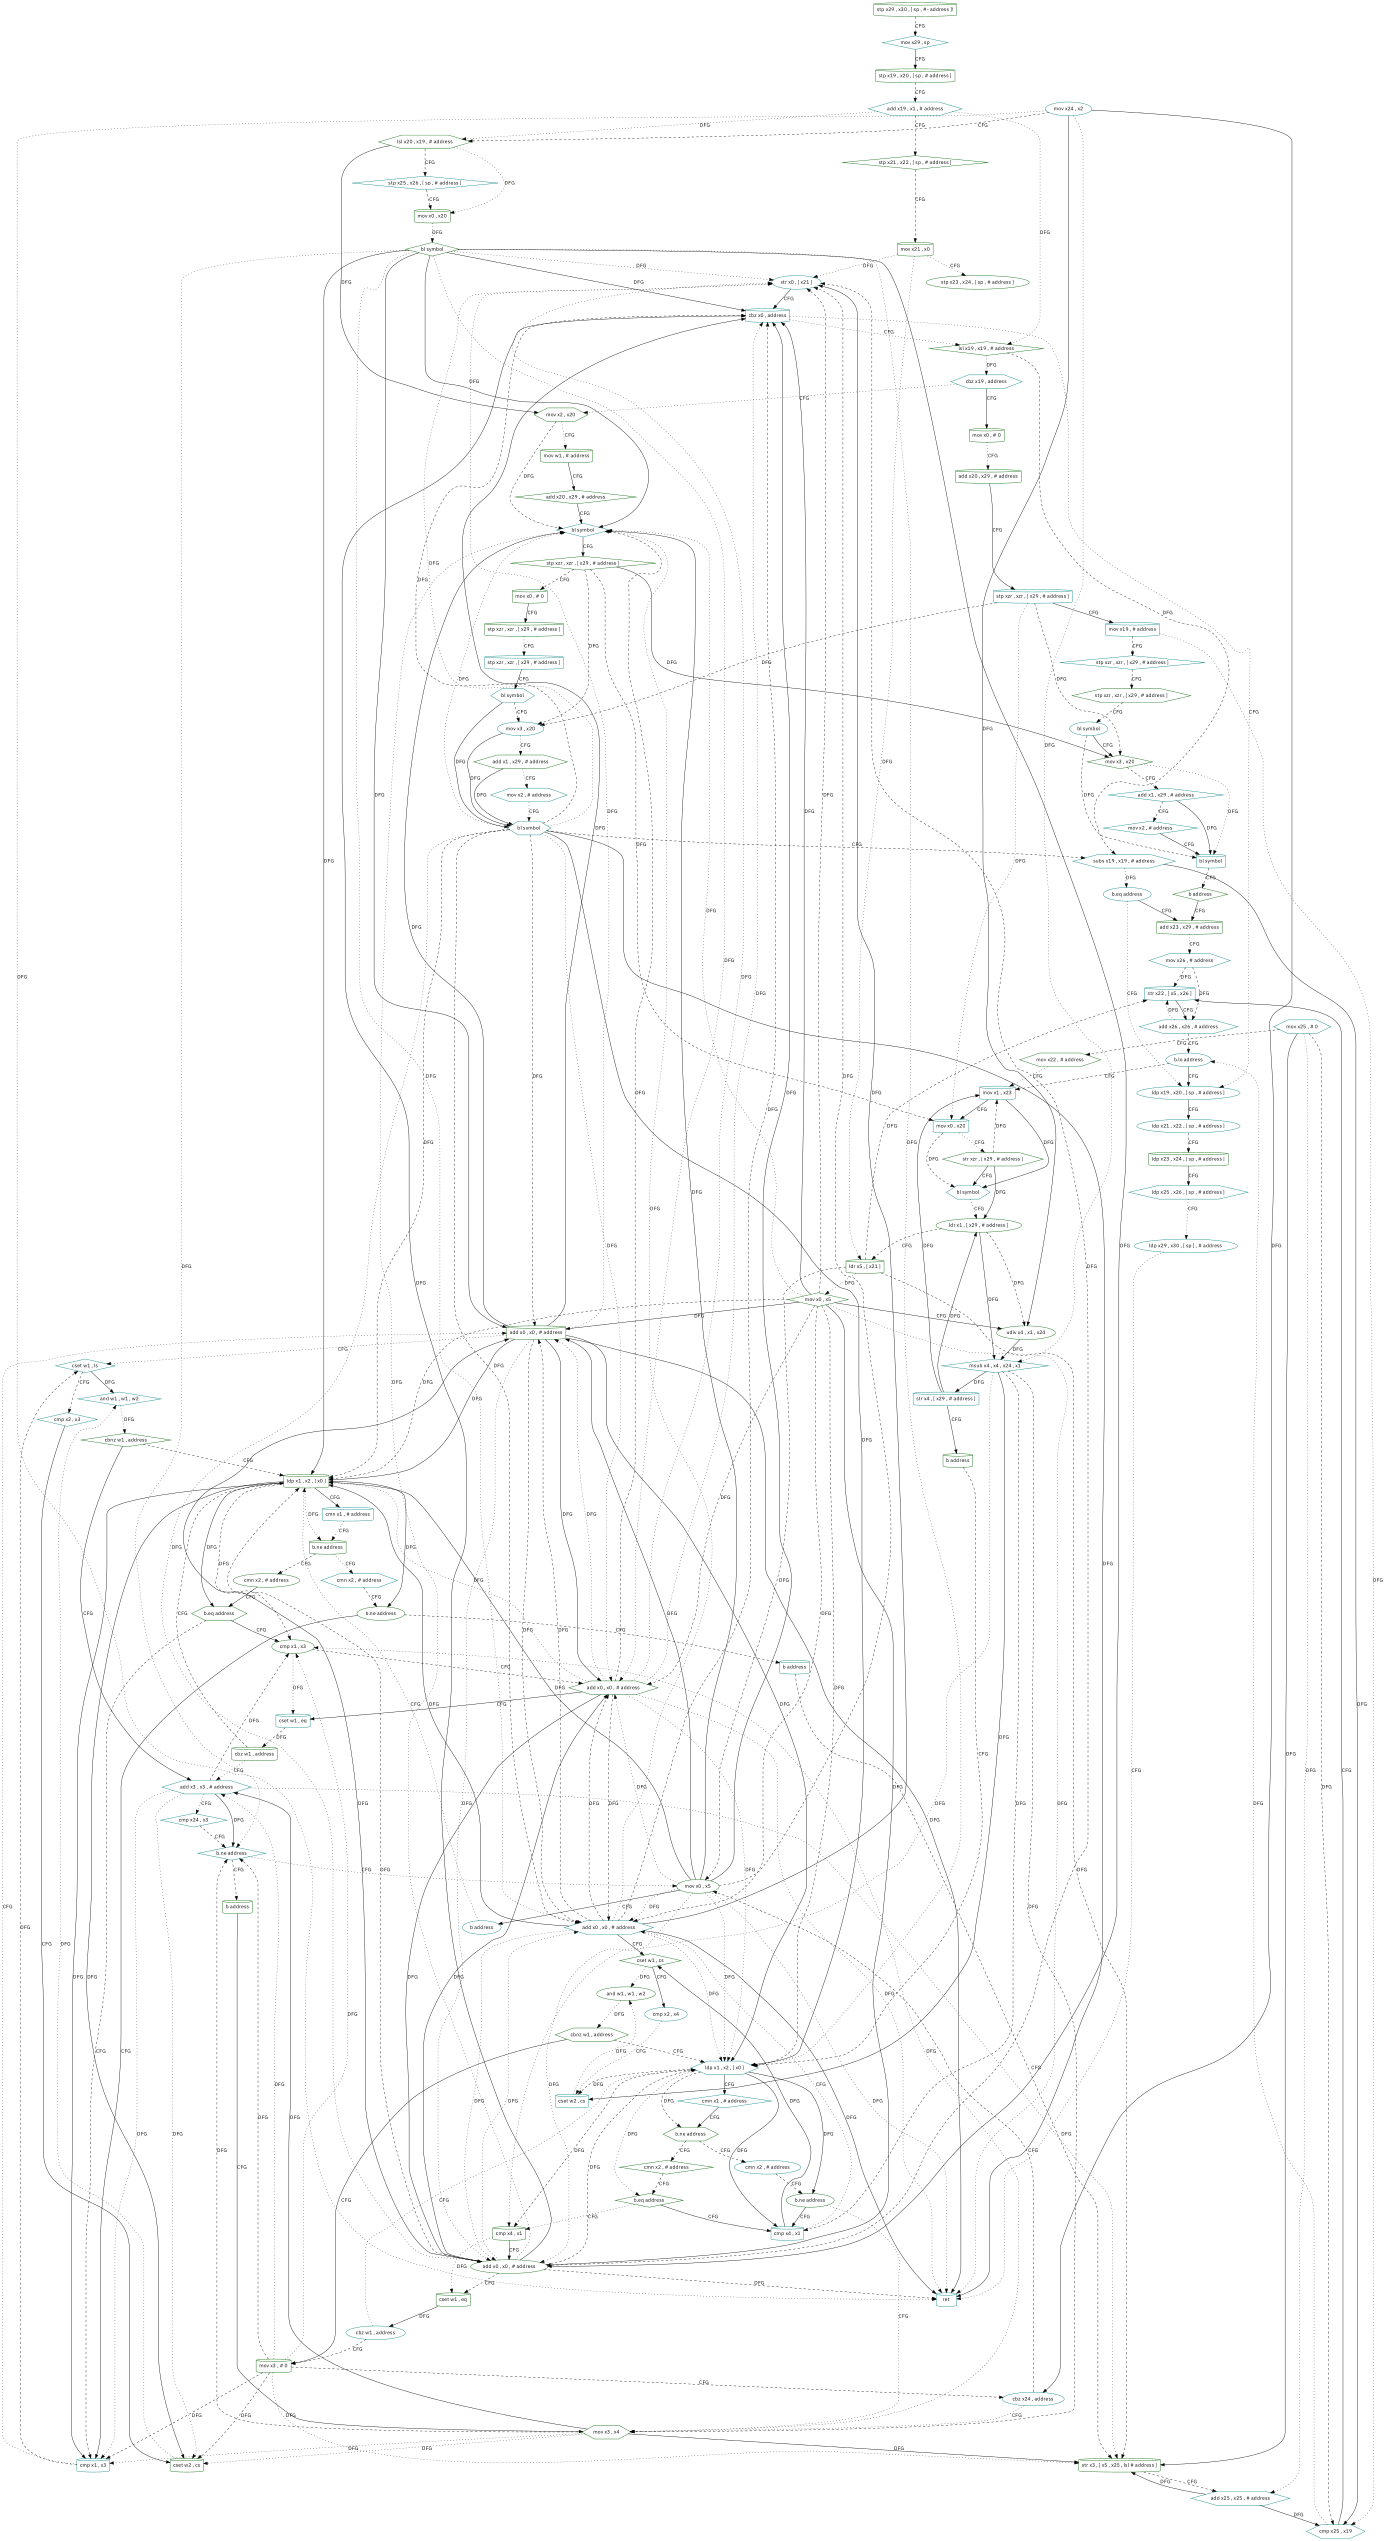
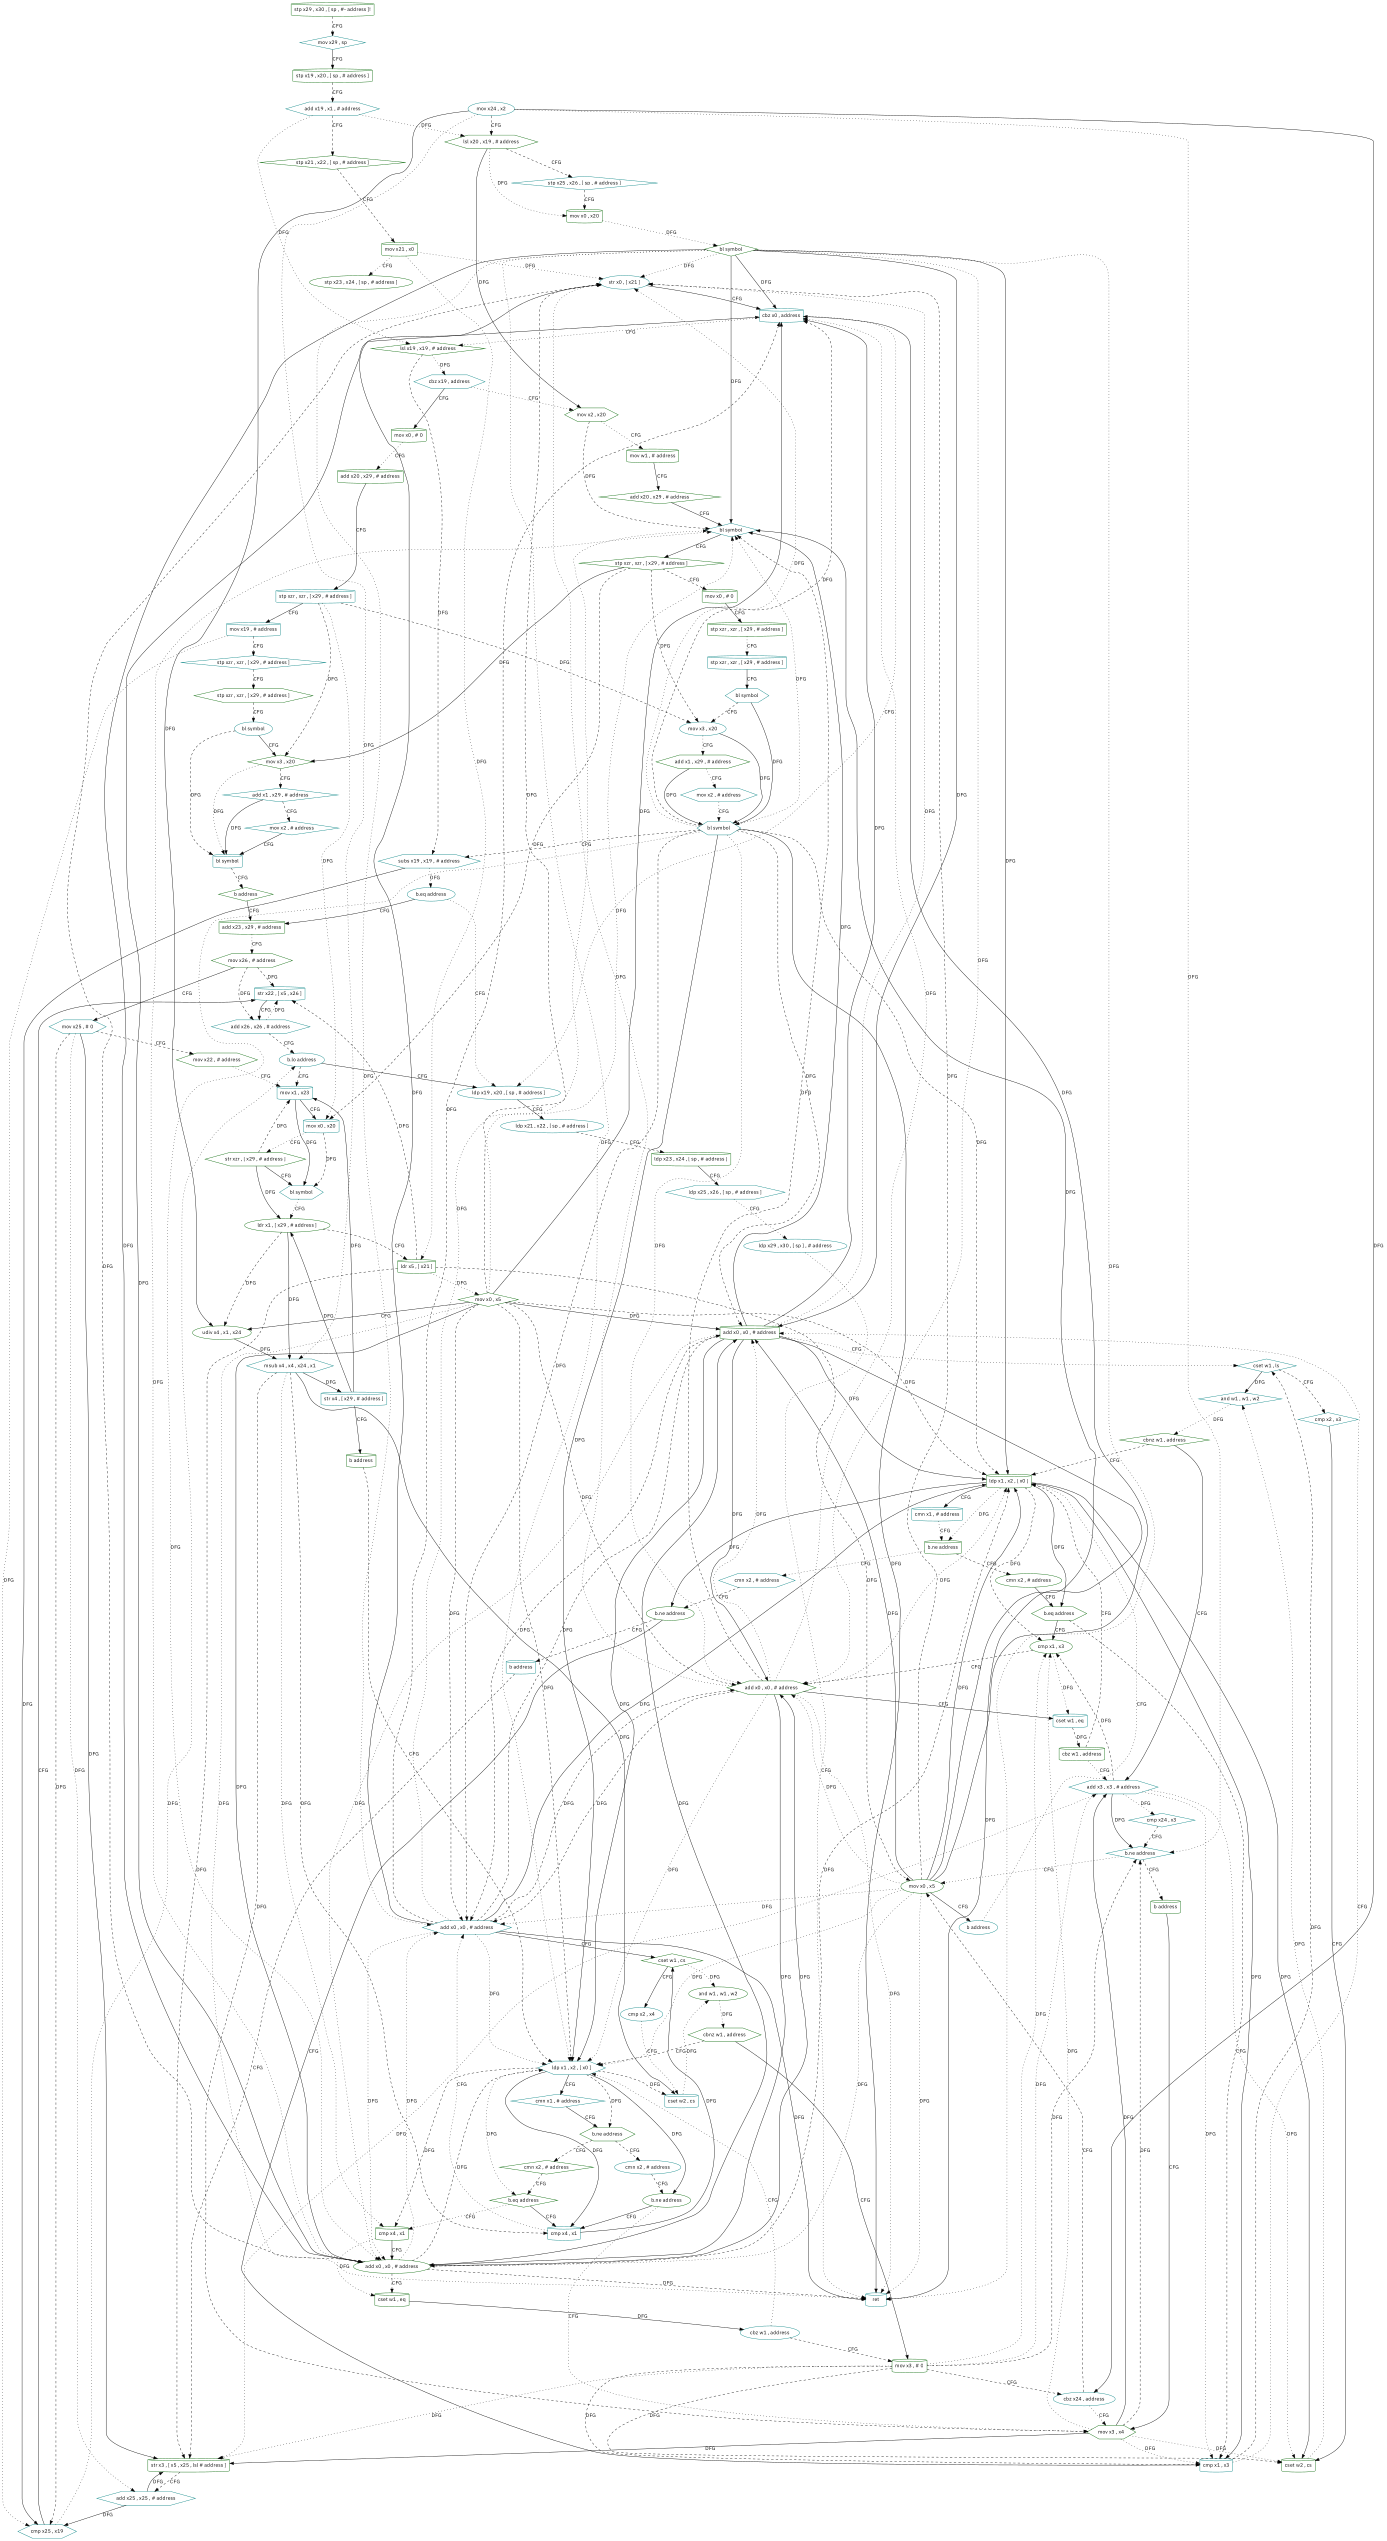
node "mov x26 , # address": color teal -> darkgreen
edge "mov x26 , # address" -> "mov x25 , # 0": added, label "CFG"
node "msub x4 , x4 , x24 , x1": shape diamond -> hexagon
edge "add x3 , x3 , # address" -> "cmp x24 , x3": label "CFG" -> "DFG"
